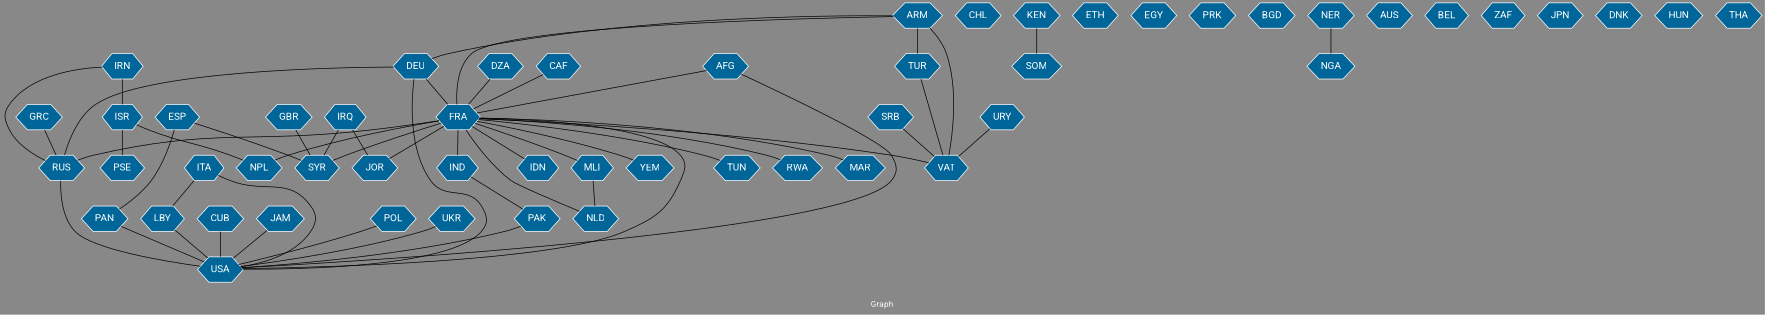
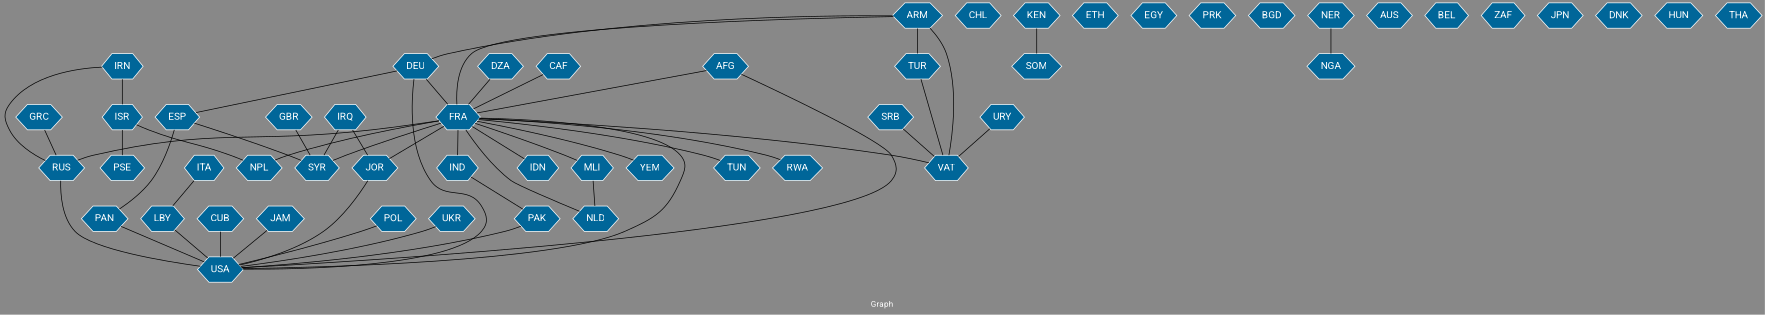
edge "DEU" -- "RUS": now "DEU" -- "ESP"
node "MAR": removed
edge "ITA" -- "USA": now "JOR" -- "USA"
